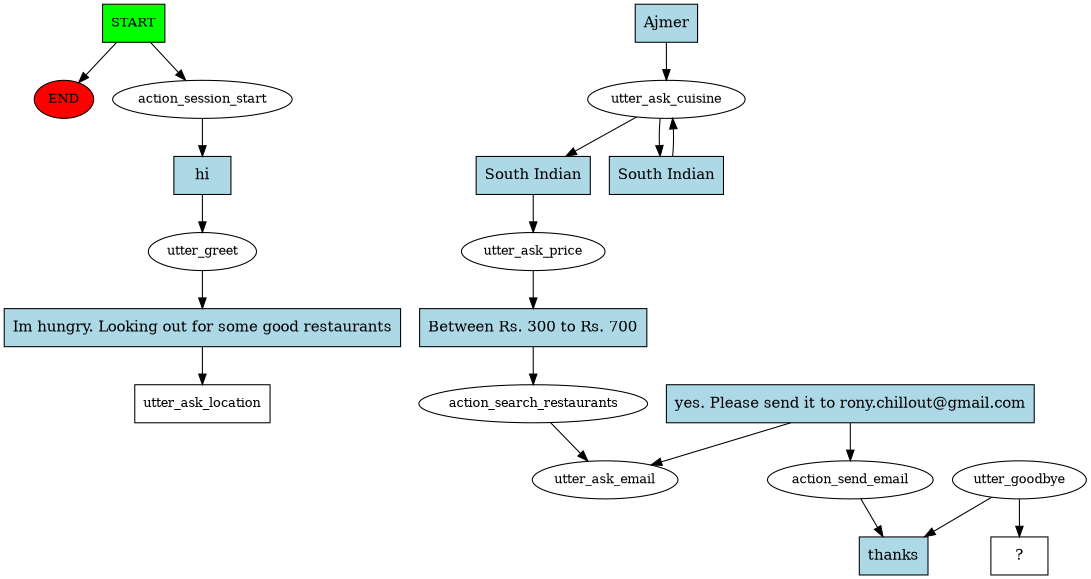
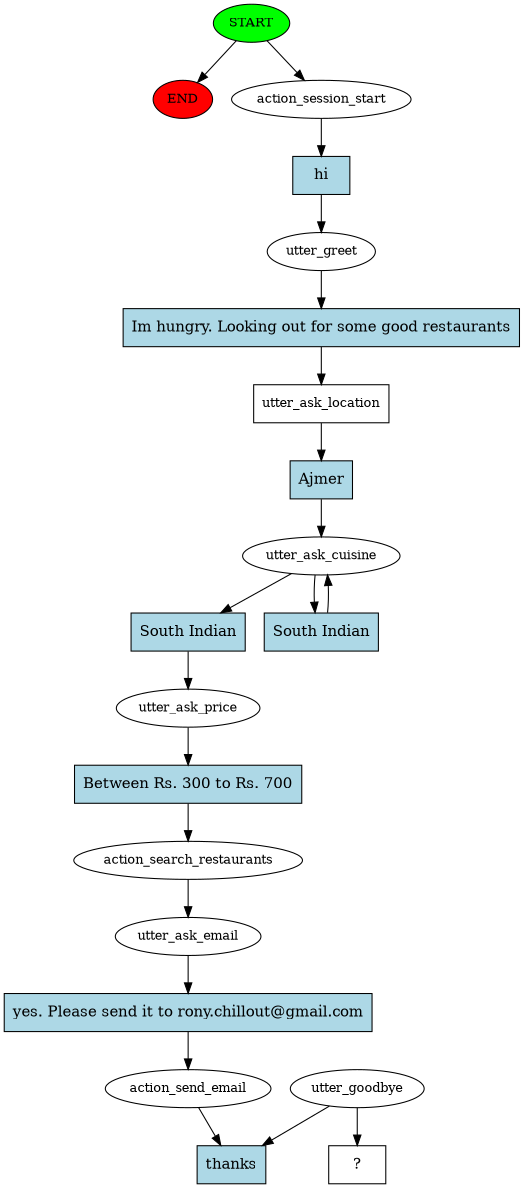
node "START": shape box -> ellipse
edge "utter_ask_location" -> "Ajmer": added
edge "yes. Please send it to rony.chillout@gmail.com" -> "utter_ask_email": reversed
